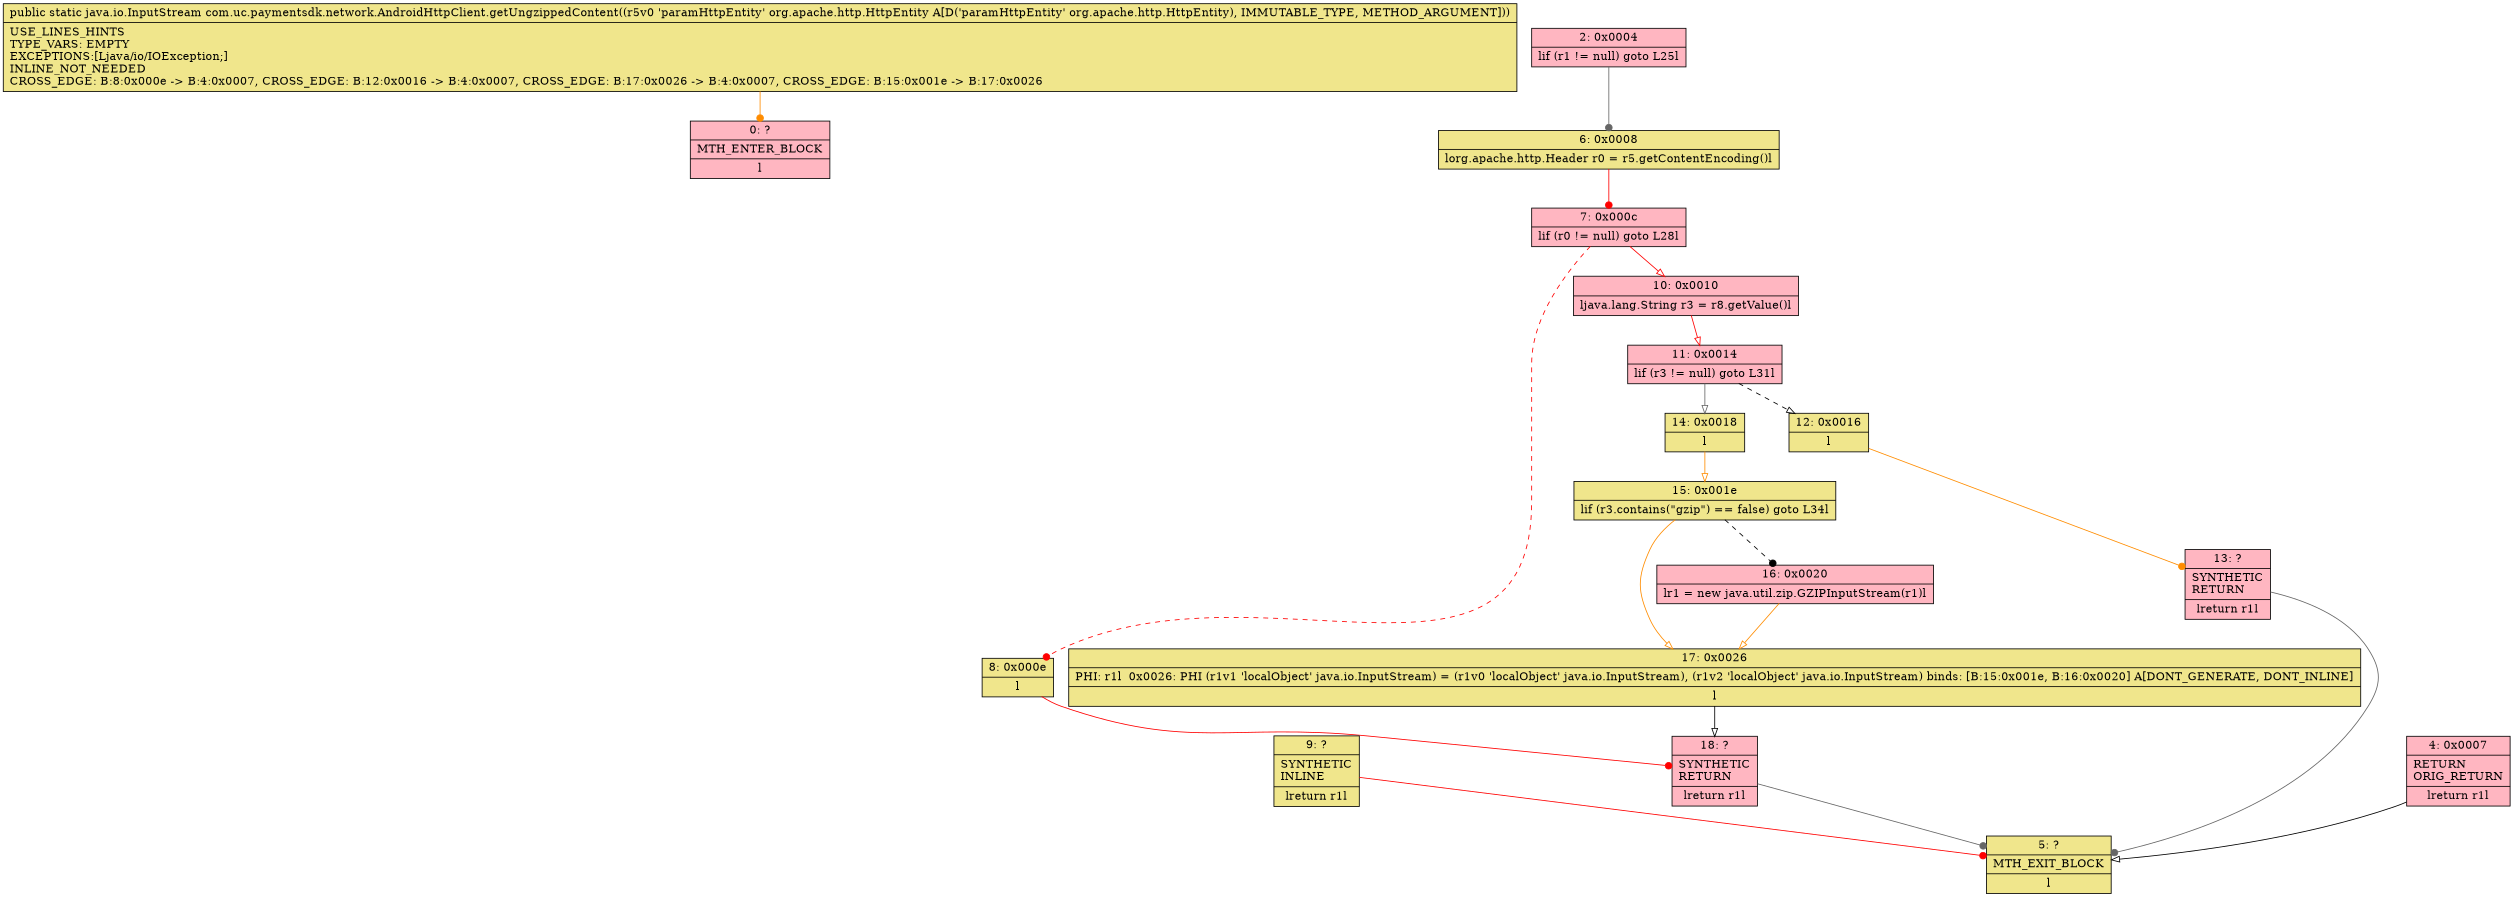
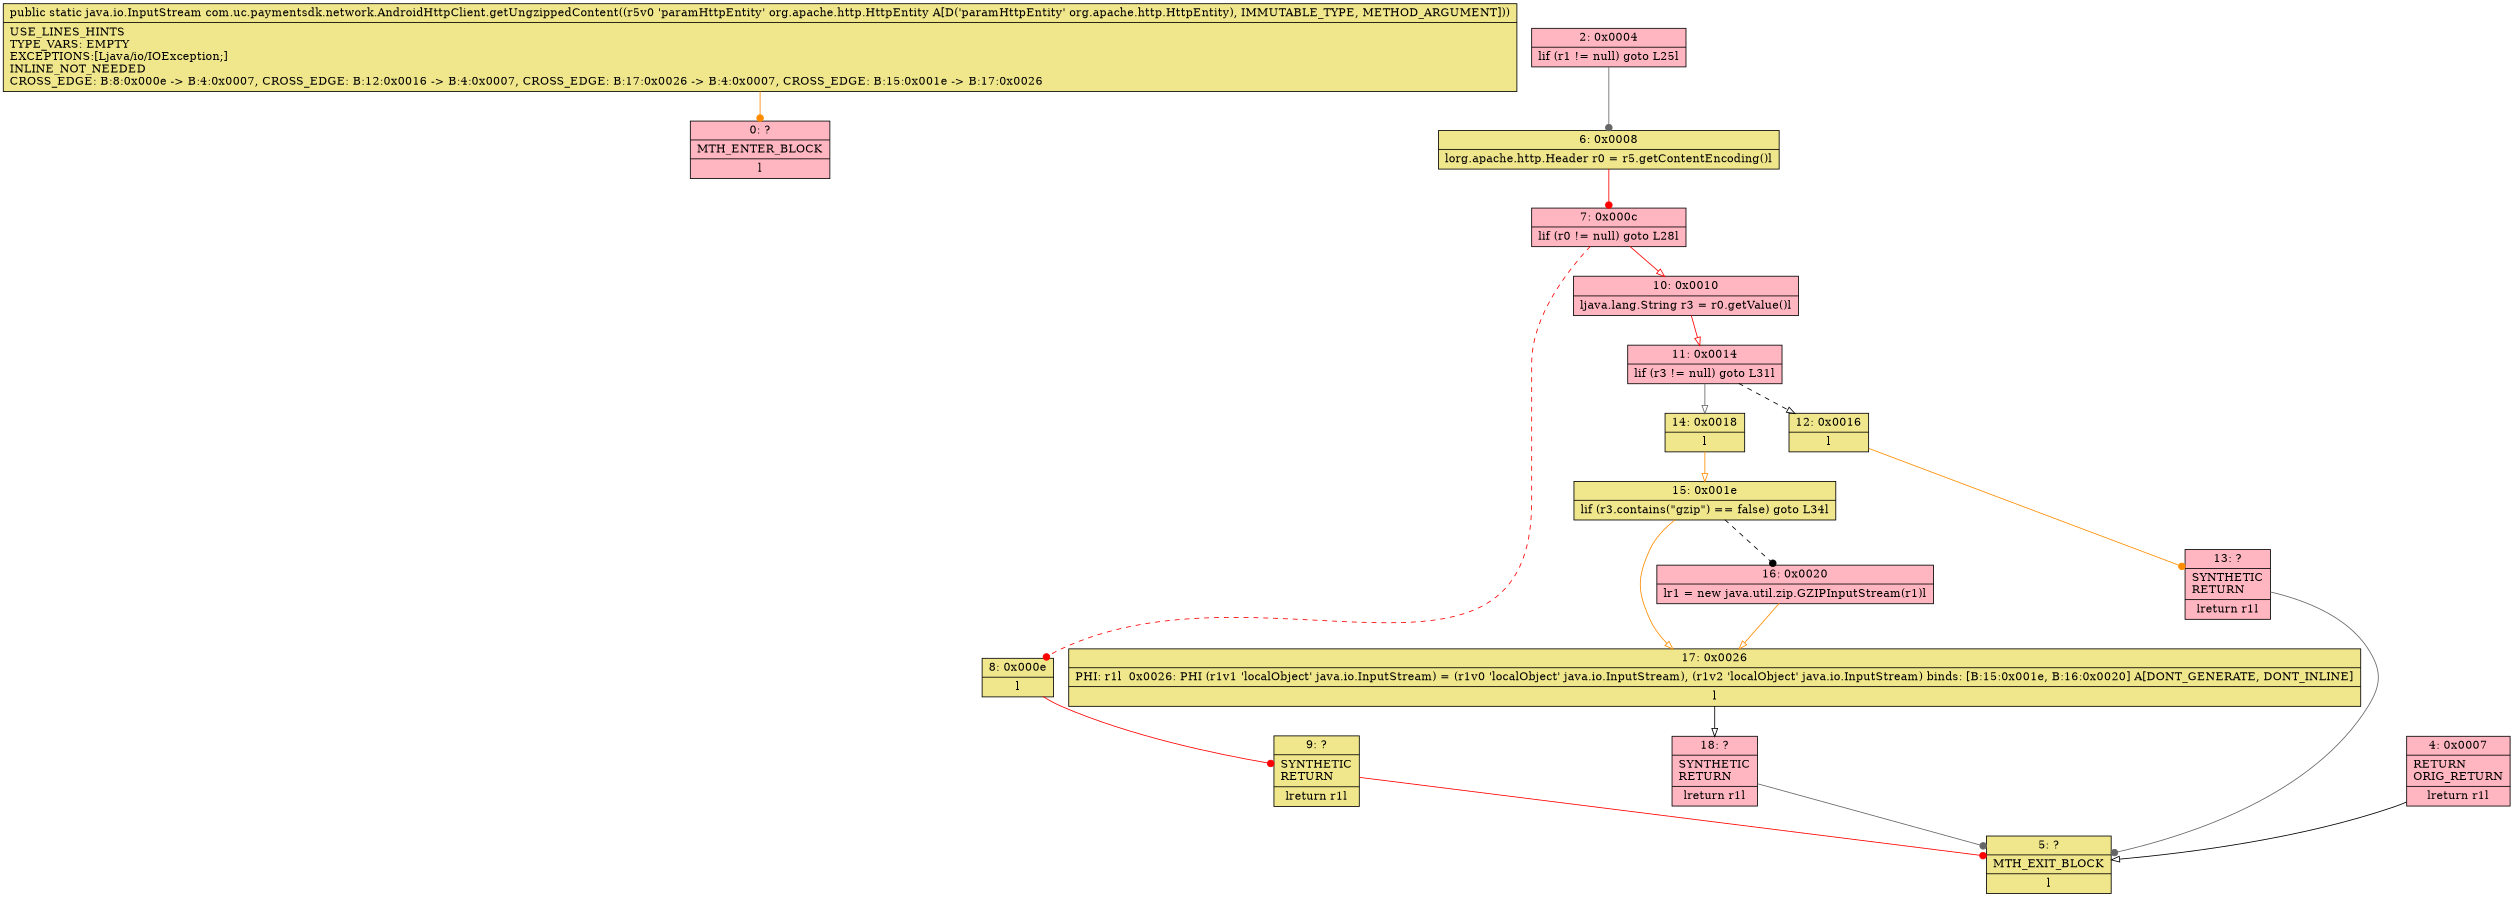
node "10: 0x0010": text "ljava.lang.String r3 = r8.getValue()l" -> "ljava.lang.String r3 = r0.getValue()l"
edge "8: 0x000e" -> "18: ?": now "8: 0x000e" -> "9: ?"
node "9: ?": text "INLINE" -> "RETURN"
